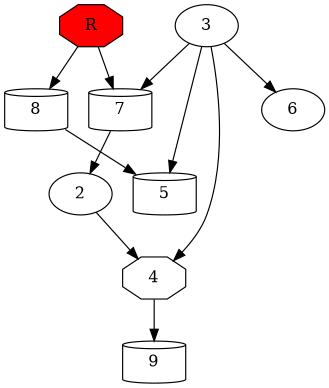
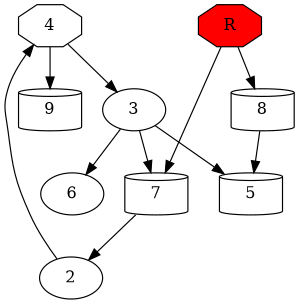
edge "3" -> "4": reversed
